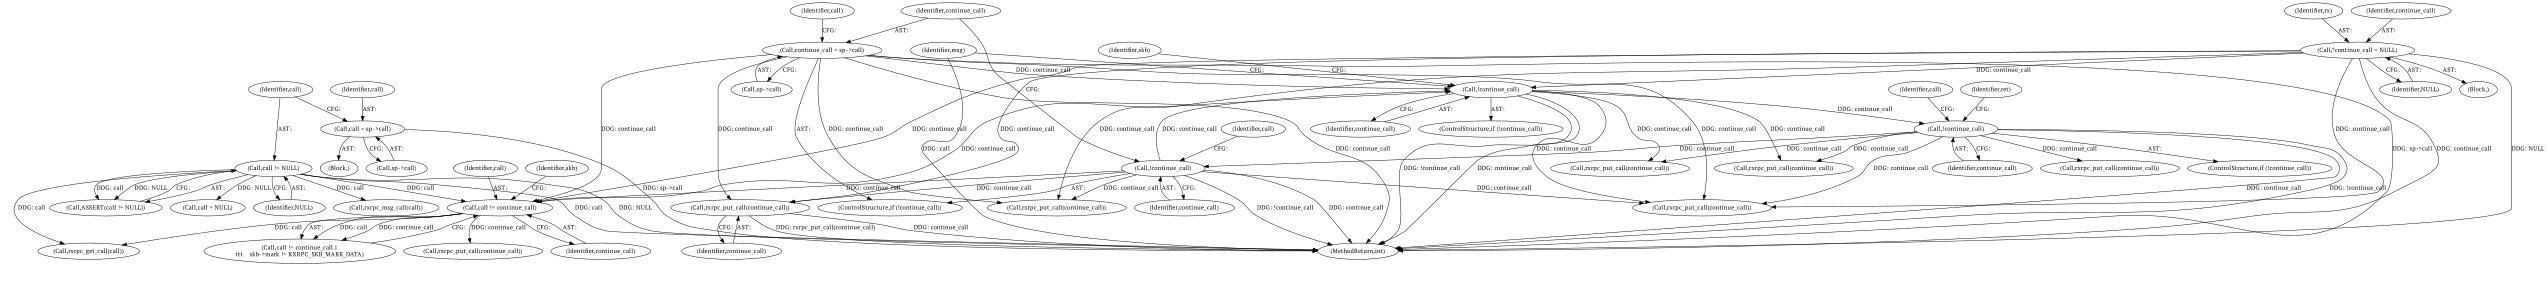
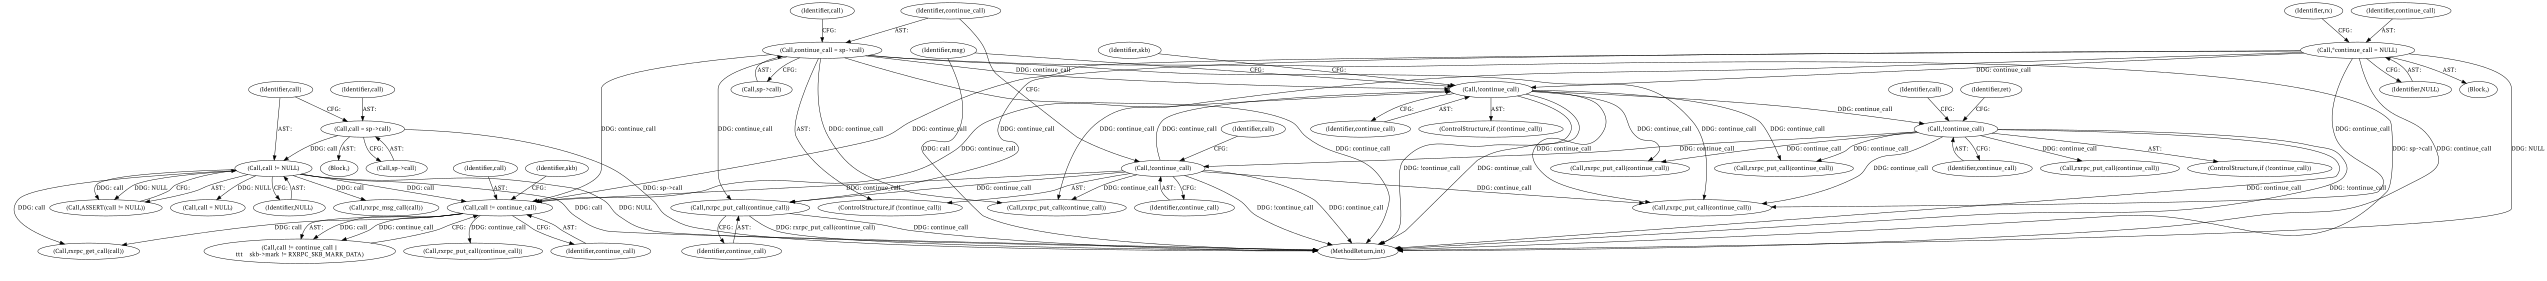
edge "(Identifier,rx)" -> "(Call,*continue_call = NULL)": label "AST: " -> "CFG: "
edge "(Call,call = sp->call)" -> "(Call,call != NULL)": added, label "DDG: call"
